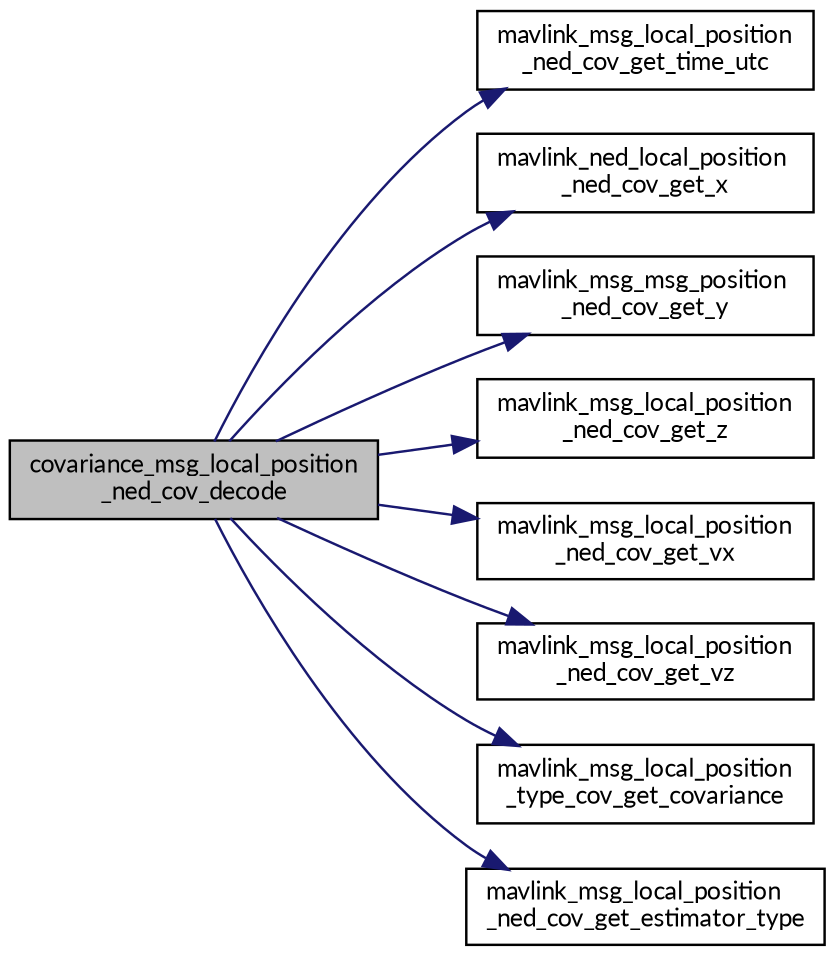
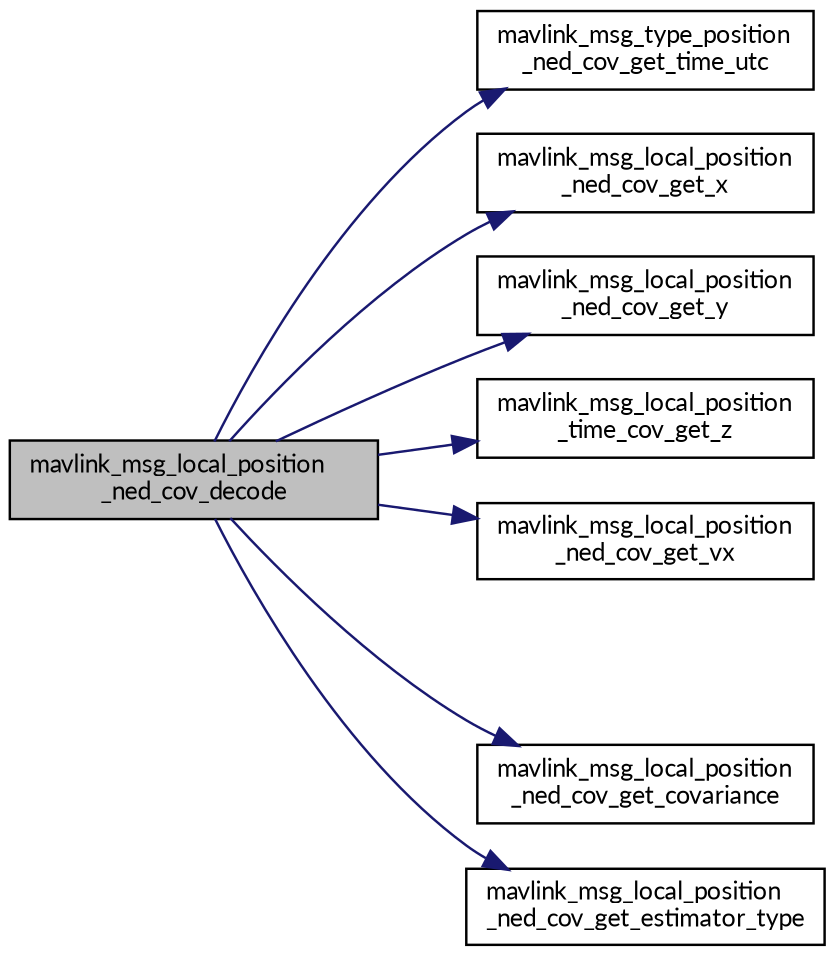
node "mavlink_msg_local_position _ned_cov_get_time_utc": label "mavlink_msg_local_position _ned_cov_get_time_utc" -> "mavlink_msg_type_position _ned_cov_get_time_utc"
node "mavlink_ned_local_position _ned_cov_get_x": label "mavlink_ned_local_position _ned_cov_get_x" -> "mavlink_msg_local_position _ned_cov_get_x"
node "mavlink_msg_msg_position _ned_cov_get_y": label "mavlink_msg_msg_position _ned_cov_get_y" -> "mavlink_msg_local_position _ned_cov_get_y"
node "mavlink_msg_local_position _ned_cov_get_z": label "mavlink_msg_local_position _ned_cov_get_z" -> "mavlink_msg_local_position _time_cov_get_z"
node "covariance_msg_local_position _ned_cov_decode": label "covariance_msg_local_position _ned_cov_decode" -> "mavlink_msg_local_position _ned_cov_decode"
node "mavlink_msg_local_position _ned_cov_get_vz": removed
node "mavlink_msg_local_position _type_cov_get_covariance": label "mavlink_msg_local_position _type_cov_get_covariance" -> "mavlink_msg_local_position _ned_cov_get_covariance"
